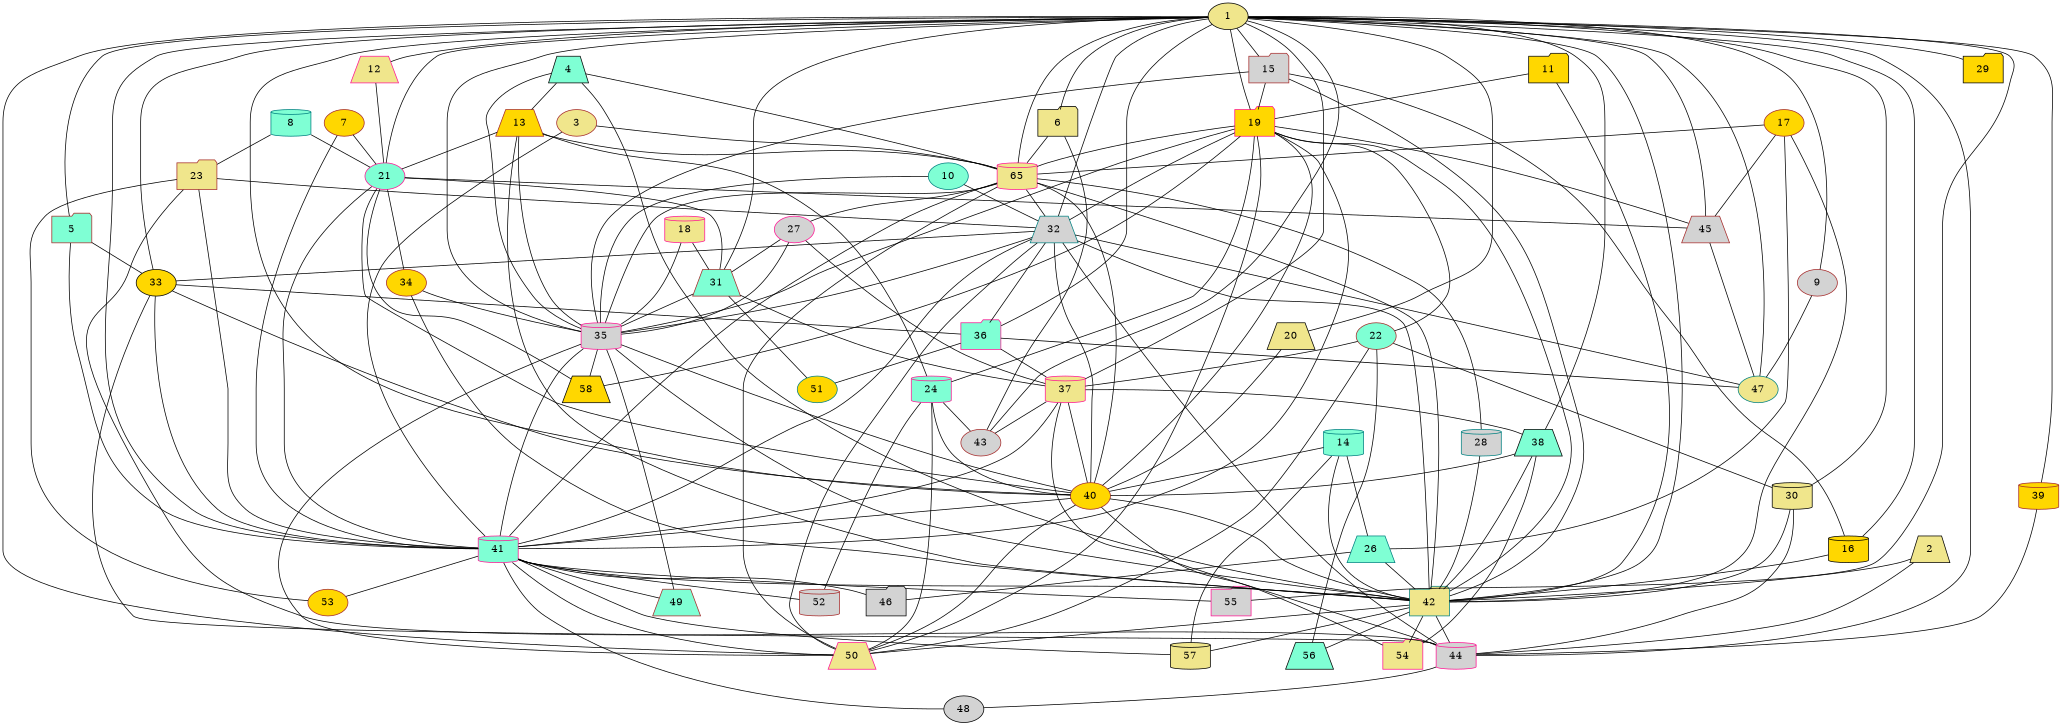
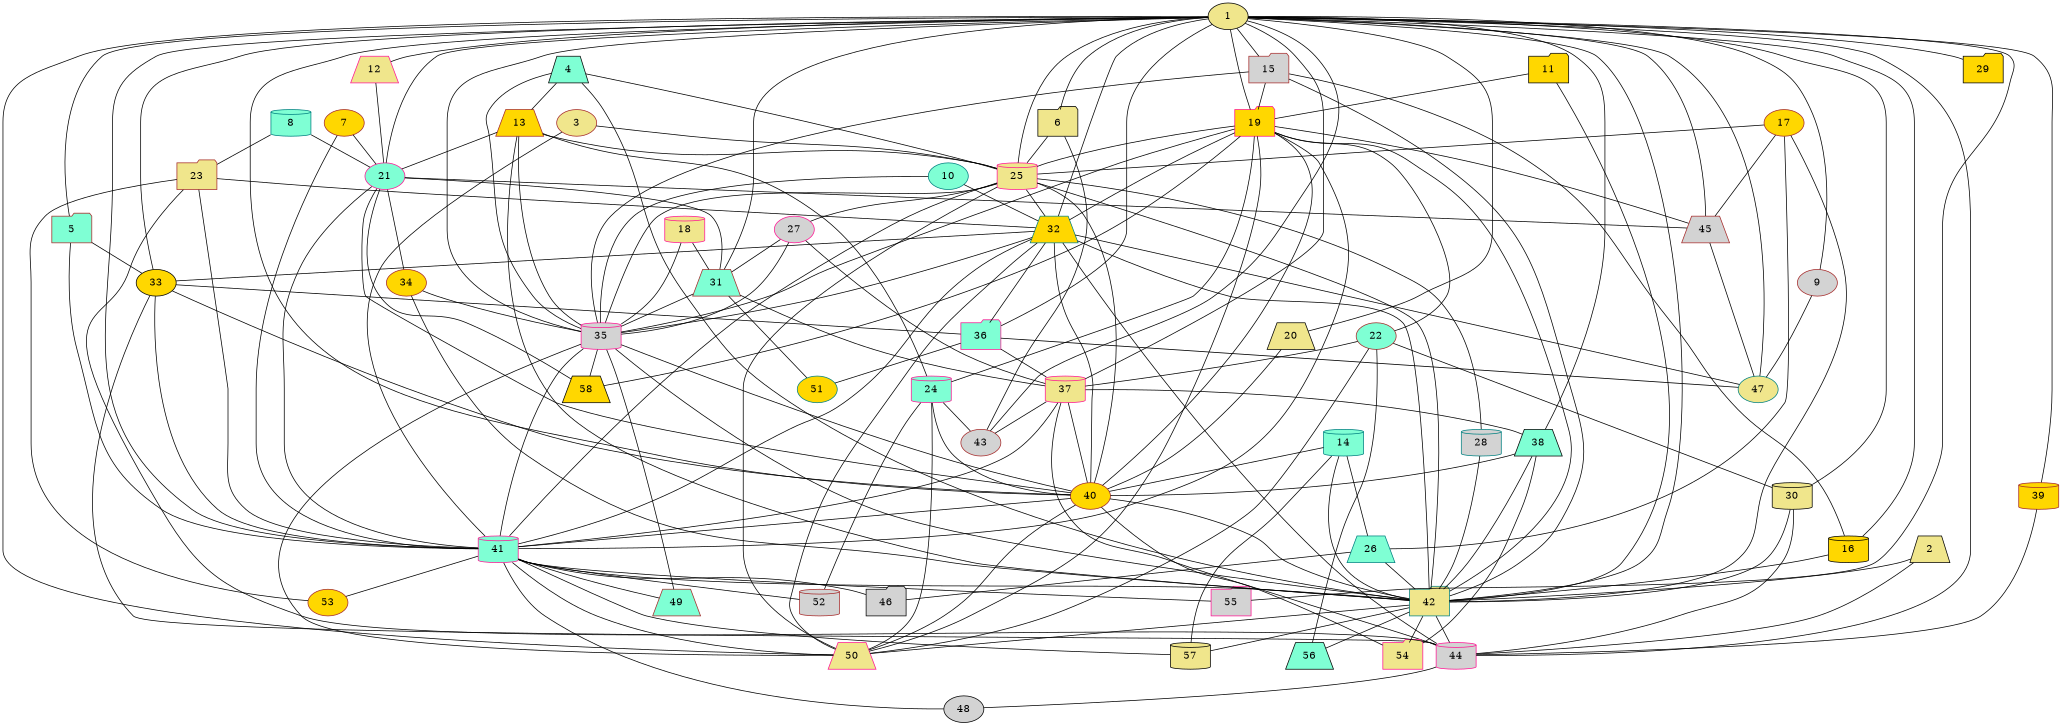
node "65": label "65" -> "25"
node "32": fillcolor lightgrey -> gold
